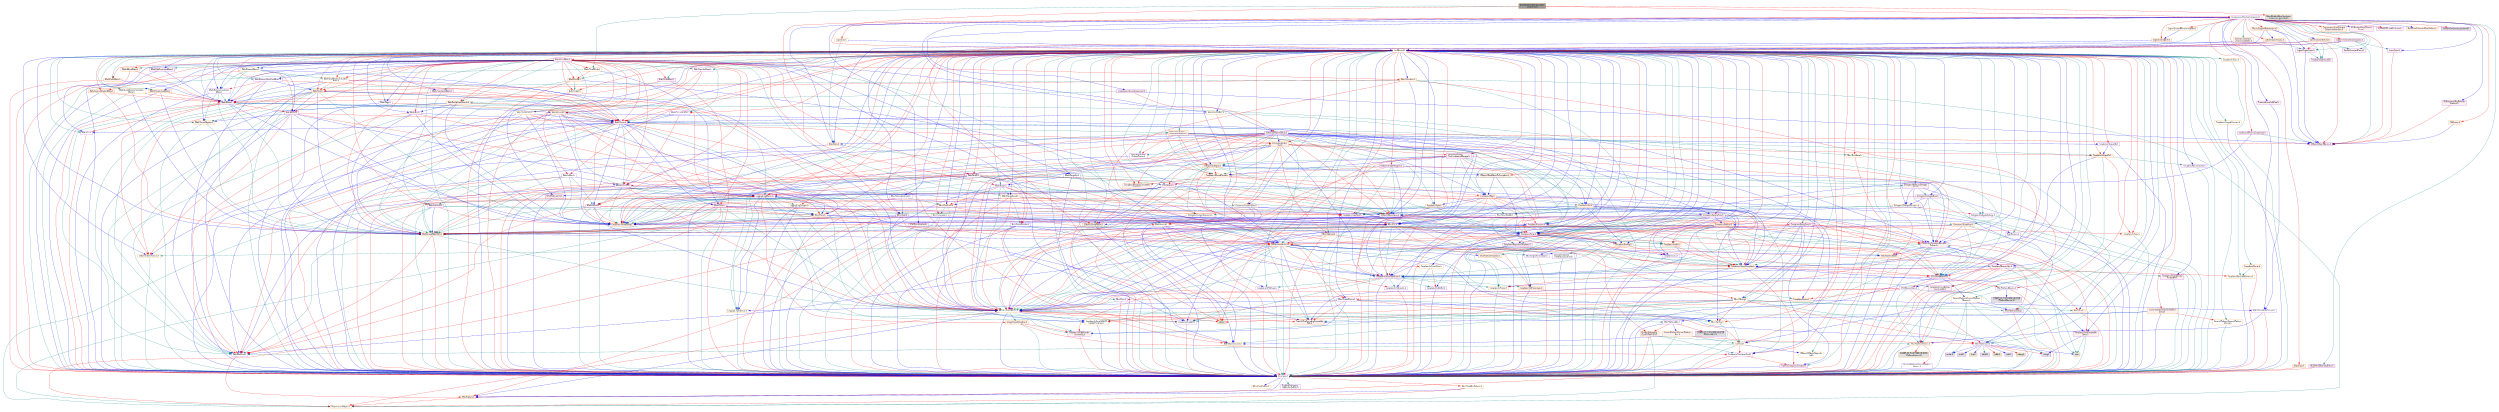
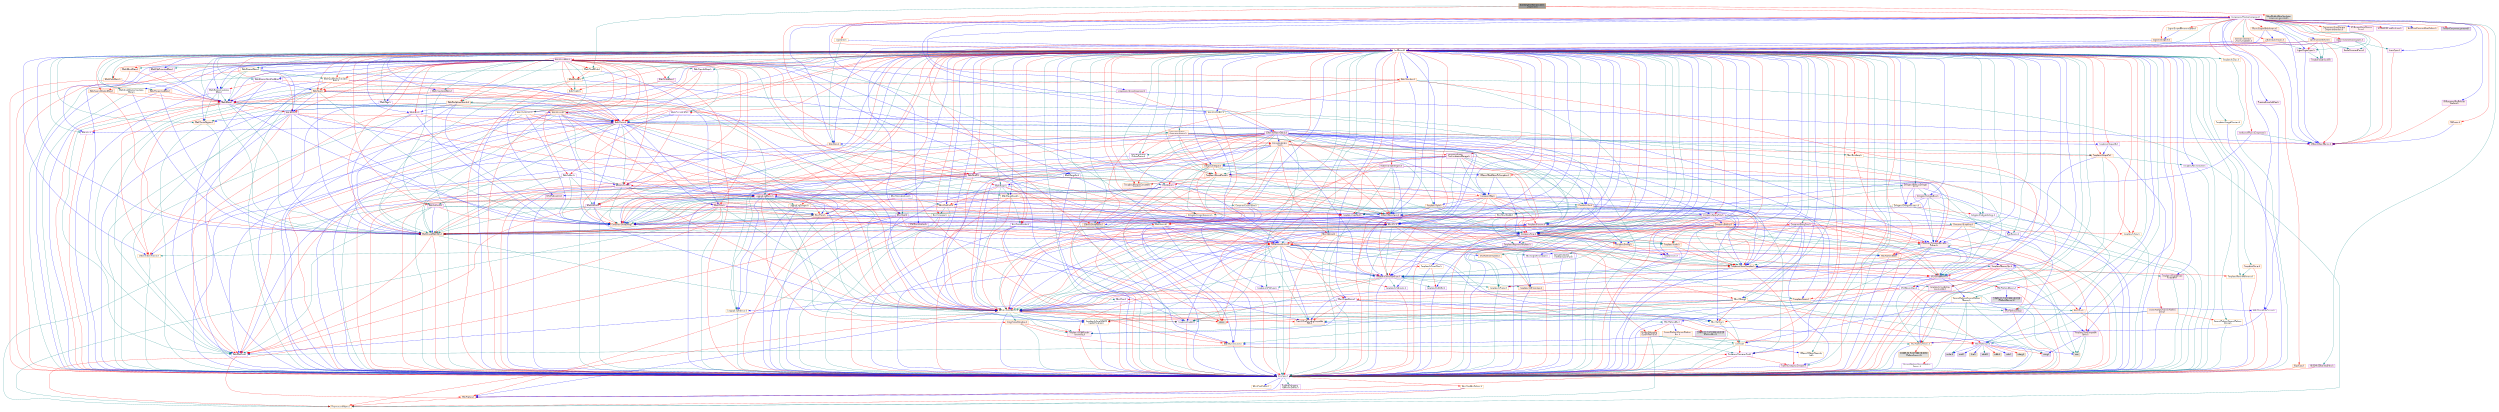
edge "Math/BoxSphereBounds.h" -> "Logging/LogMacros.h": now "Math/BoxSphereBounds.h" -> "Math/Box2D.h"
